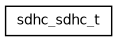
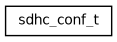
node "sdhc_sdhc_t": label "sdhc_sdhc_t" -> "sdhc_conf_t"
